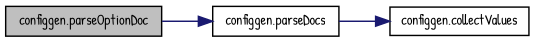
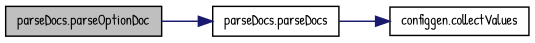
node "configgen.parseOptionDoc": label "configgen.parseOptionDoc" -> "parseDocs.parseOptionDoc"
node "configgen.parseDocs": label "configgen.parseDocs" -> "parseDocs.parseDocs"
